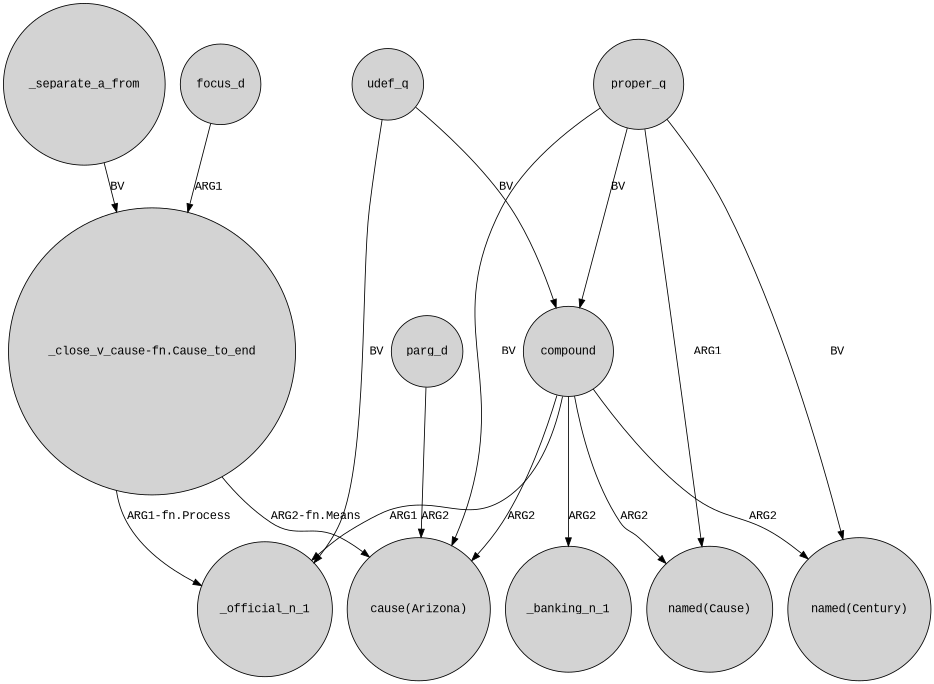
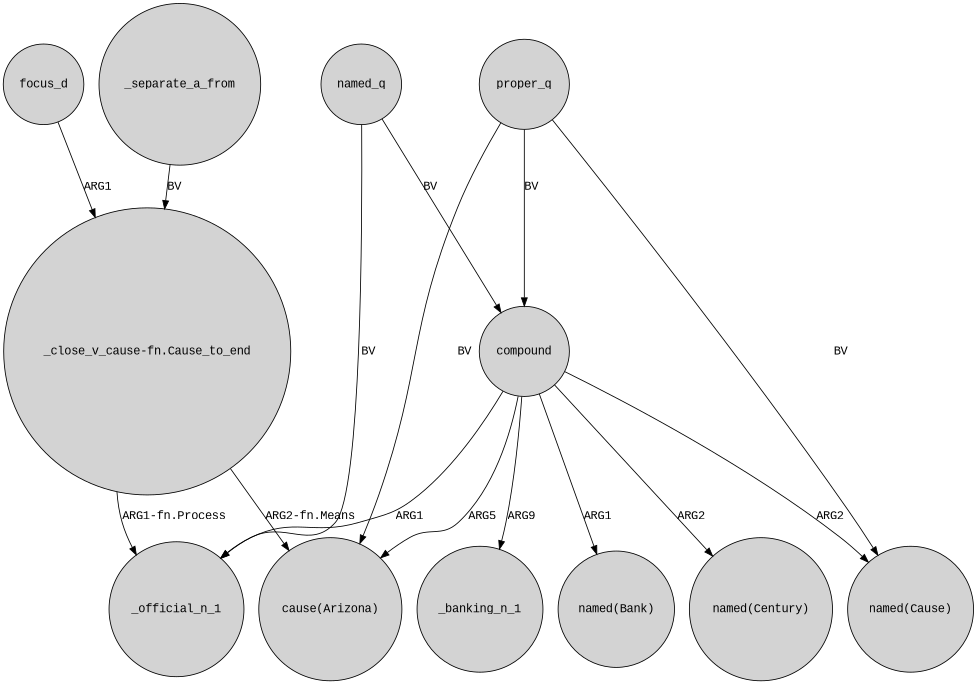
node "udef_q": label "udef_q" -> "named_q"
edge "proper_q" -> "named(Century)": removed, label "BV"
node "parg_d": removed
edge "proper_q" -> "named(Cause)": label "ARG1" -> "BV"
edge "compound" -> "cause(Arizona)": label "ARG2" -> "ARG5"
edge "compound" -> "_banking_n_1": label "ARG2" -> "ARG9"
node "named(Bank)": added
